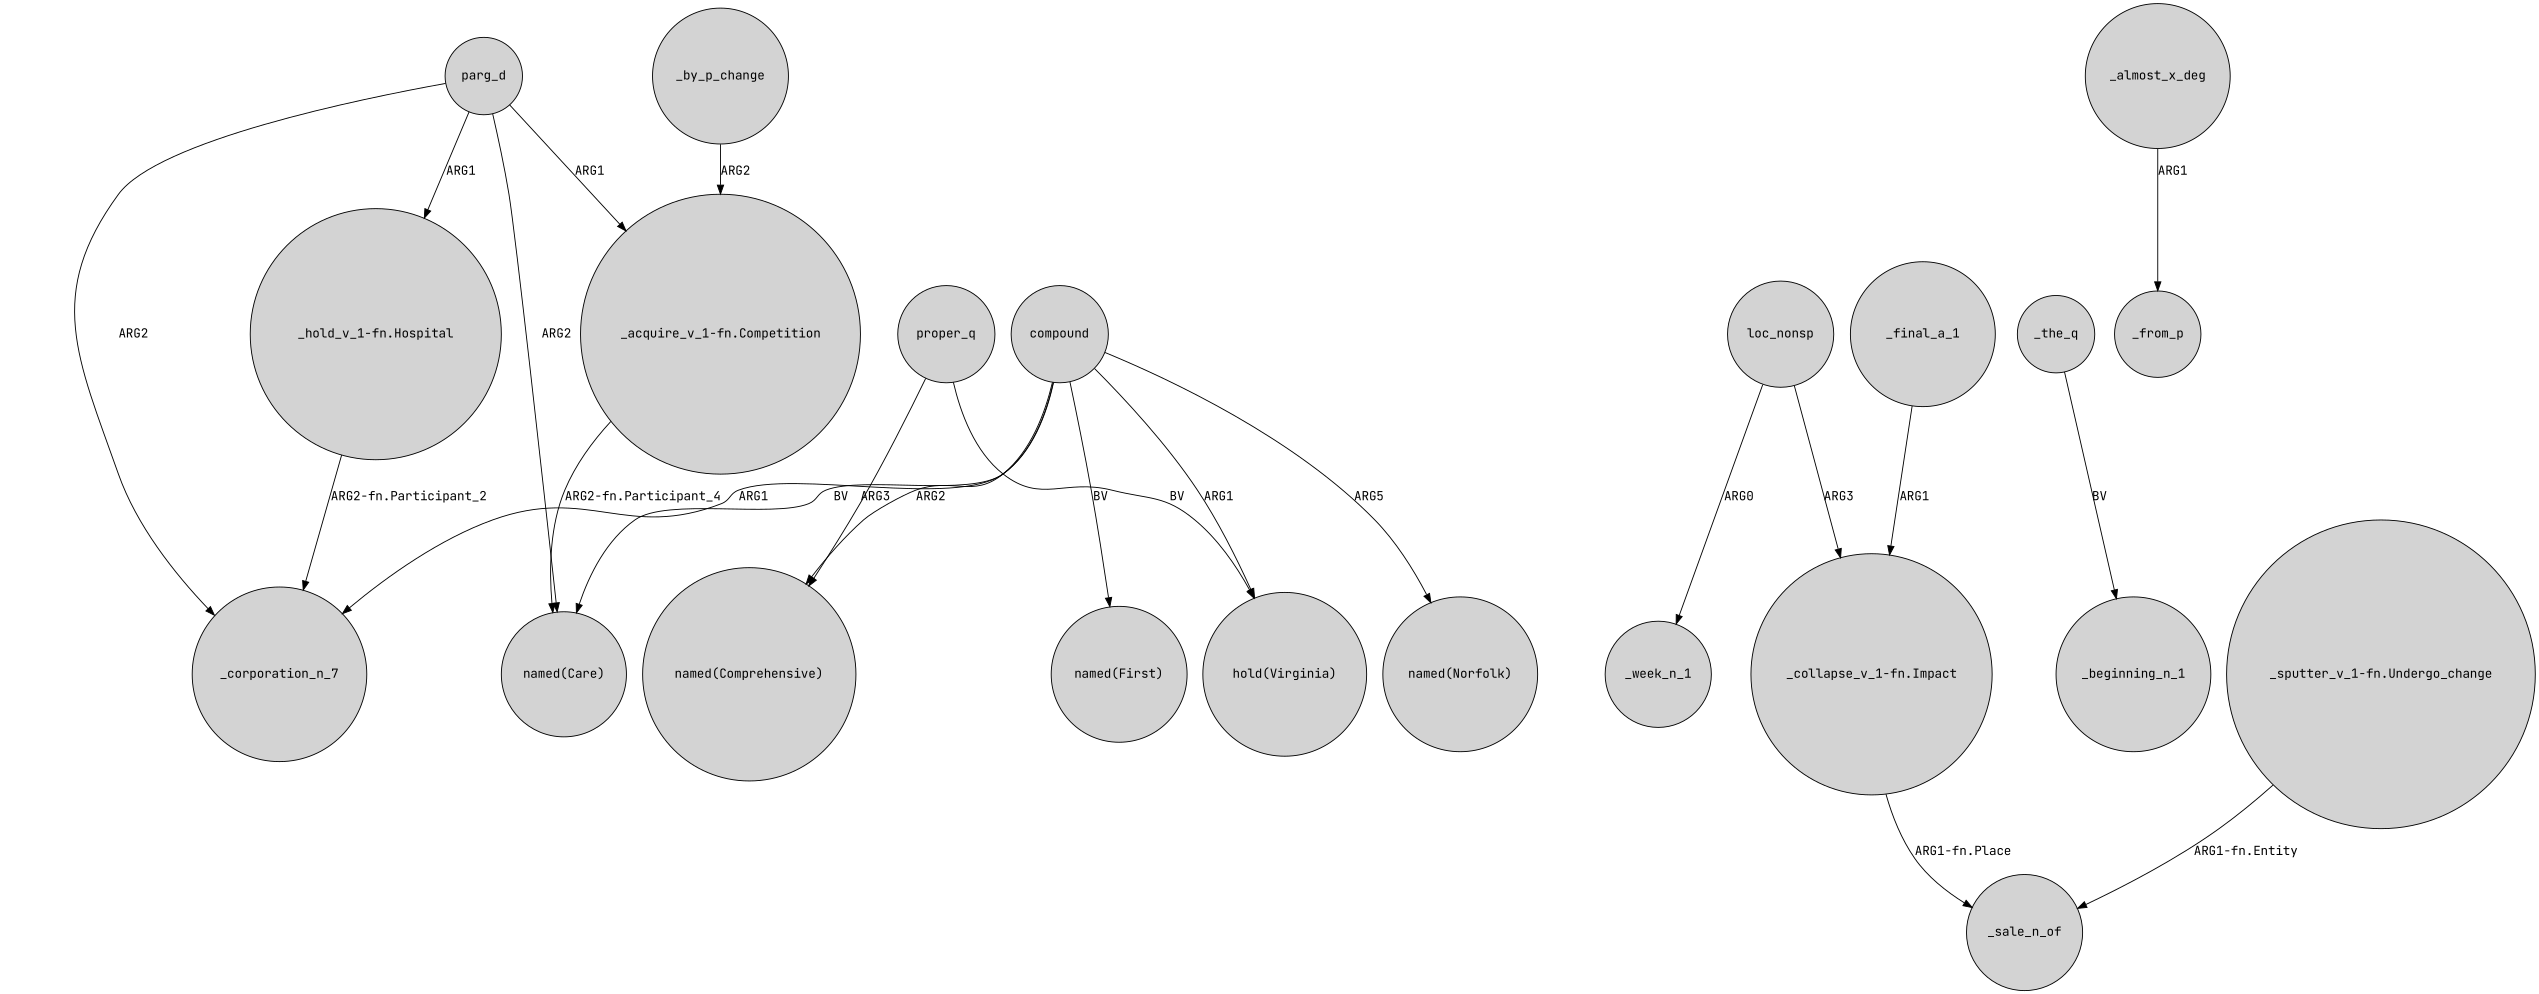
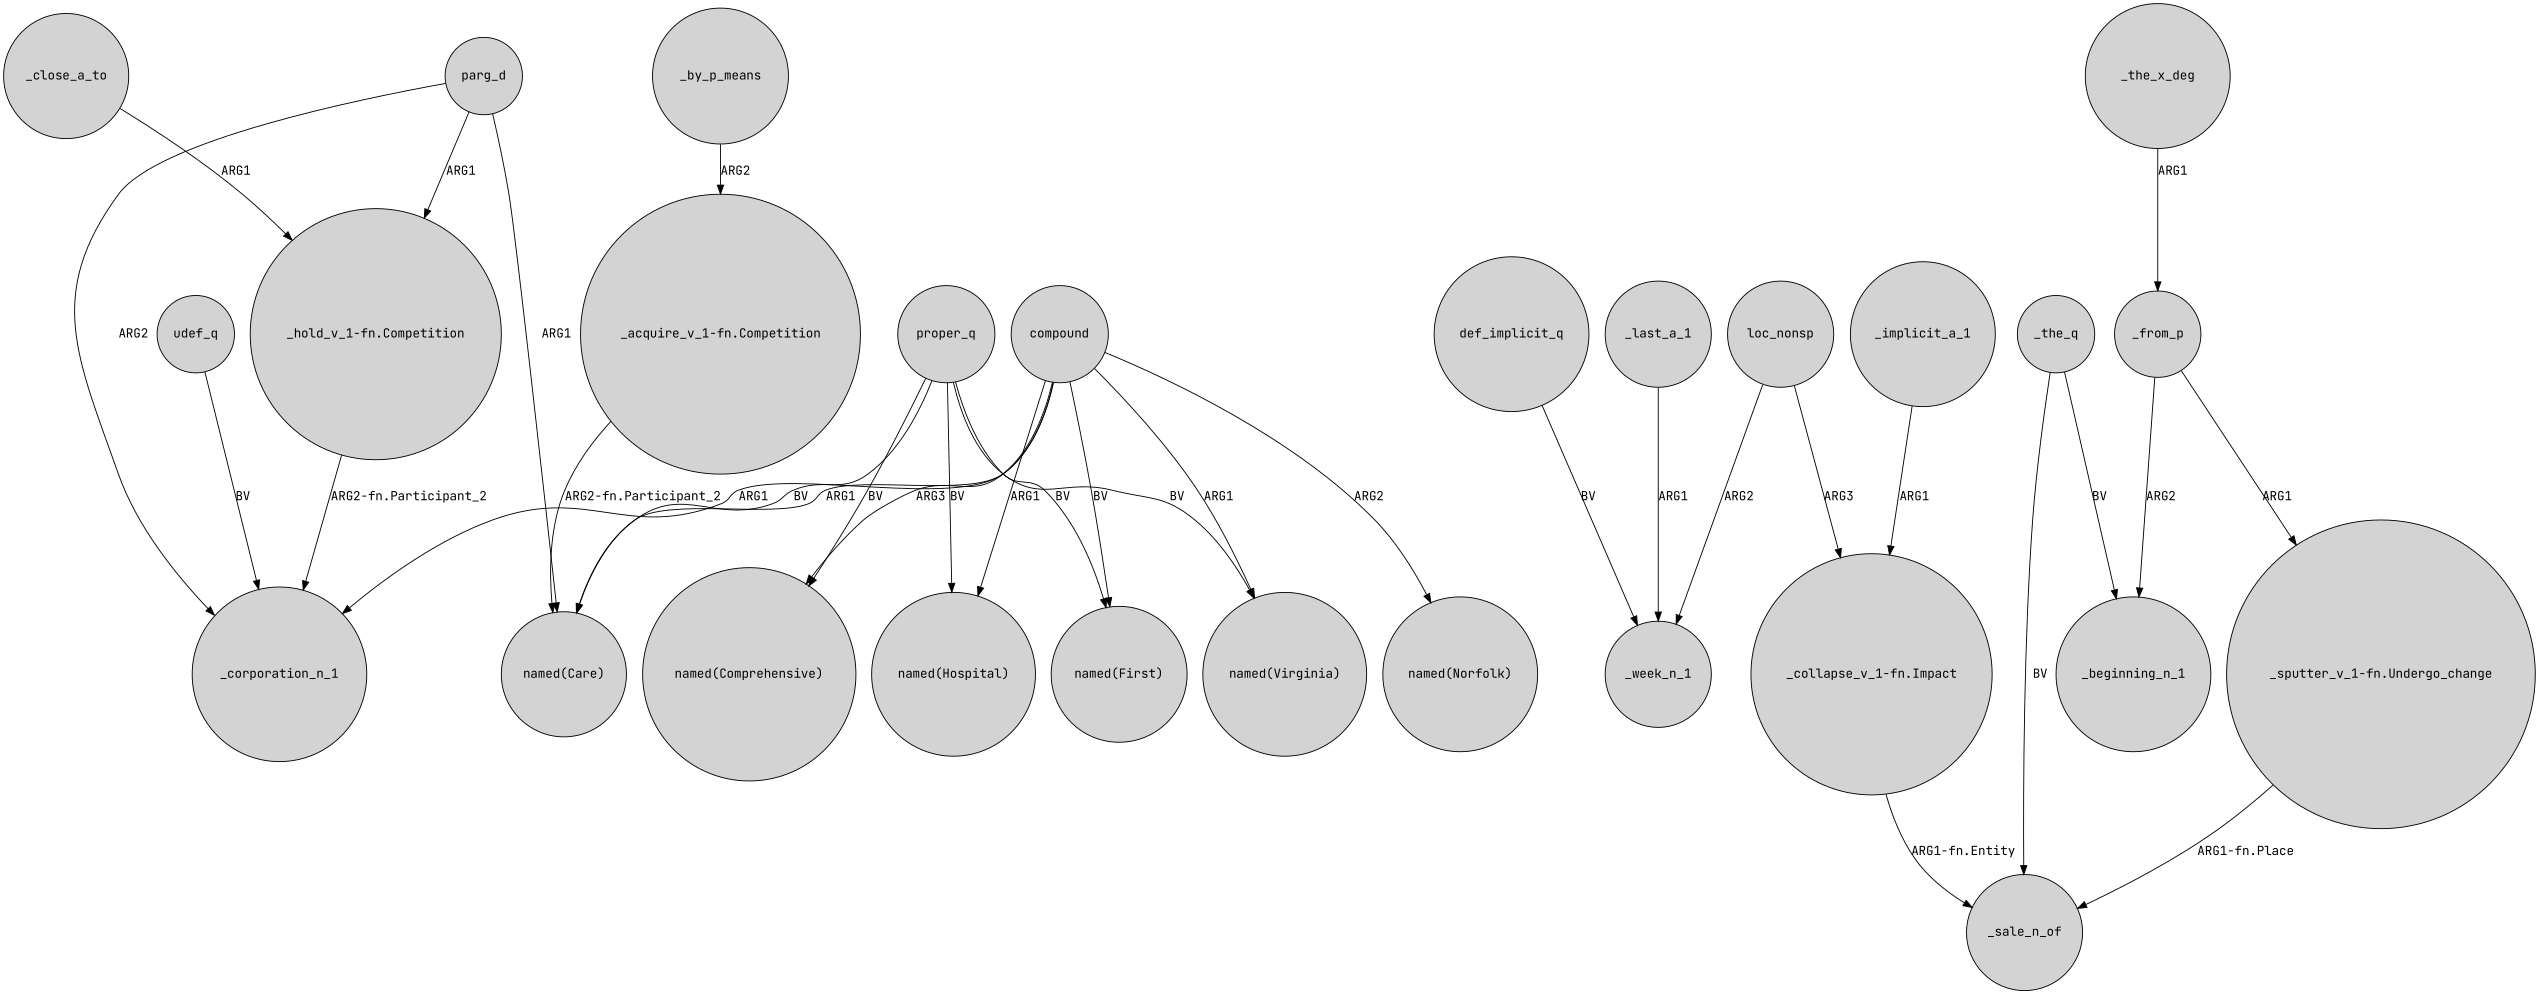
node "_close_a_to": added
node "_by_p_change": label "_by_p_change" -> "_by_p_means"
node "_almost_x_deg": label "_almost_x_deg" -> "_the_x_deg"
edge "parg_d" -> "_acquire_v_1-fn.Competition": removed, label "ARG1"
node "udef_q": added
node "_hold_v_1-fn.Hospital": label "_hold_v_1-fn.Hospital" -> "_hold_v_1-fn.Competition"
edge "parg_d" -> "named(Care)": label "ARG2" -> "ARG1"
node "def_implicit_q": added
node "_last_a_1": added
node "_final_a_1": label "_final_a_1" -> "_implicit_a_1"
edge "_from_p" -> "_sputter_v_1-fn.Undergo_change": added, label "ARG1"
edge "_from_p" -> "_beginning_n_1": added, label "ARG2"
edge "proper_q" -> "named(First)": added, label "BV"
edge "_acquire_v_1-fn.Competition" -> "named(Care)": label "ARG2-fn.Participant_4" -> "ARG2-fn.Participant_2"
edge "compound" -> "named(Care)": label "BV" -> "ARG1"
edge "proper_q" -> "named(Comprehensive)": label "ARG3" -> "BV"
edge "compound" -> "named(Comprehensive)": label "ARG2" -> "ARG3"
edge "compound" -> "named(Norfolk)": label "ARG5" -> "ARG2"
edge "loc_nonsp" -> "_week_n_1": label "ARG0" -> "ARG2"
edge "proper_q" -> "named(Care)": added, label "BV"
edge "_the_q" -> "_sale_n_of": added, label "BV"
node "_corporation_n_7": label "_corporation_n_7" -> "_corporation_n_1"
node "named(Hospital)": added
node "hold(Virginia)": label "hold(Virginia)" -> "named(Virginia)"
edge "_collapse_v_1-fn.Impact" -> "_sale_n_of": label "ARG1-fn.Place" -> "ARG1-fn.Entity"
edge "_sputter_v_1-fn.Undergo_change" -> "_sale_n_of": label "ARG1-fn.Entity" -> "ARG1-fn.Place"
